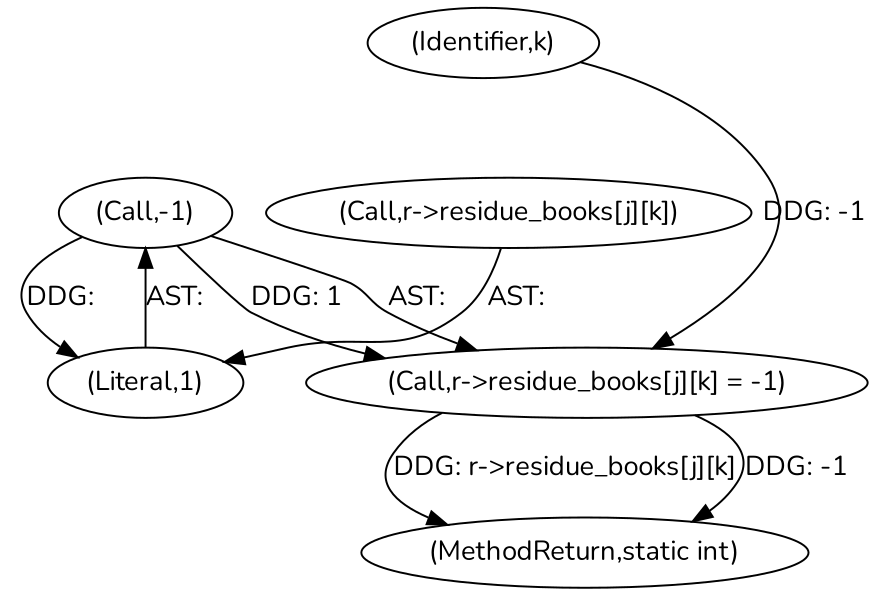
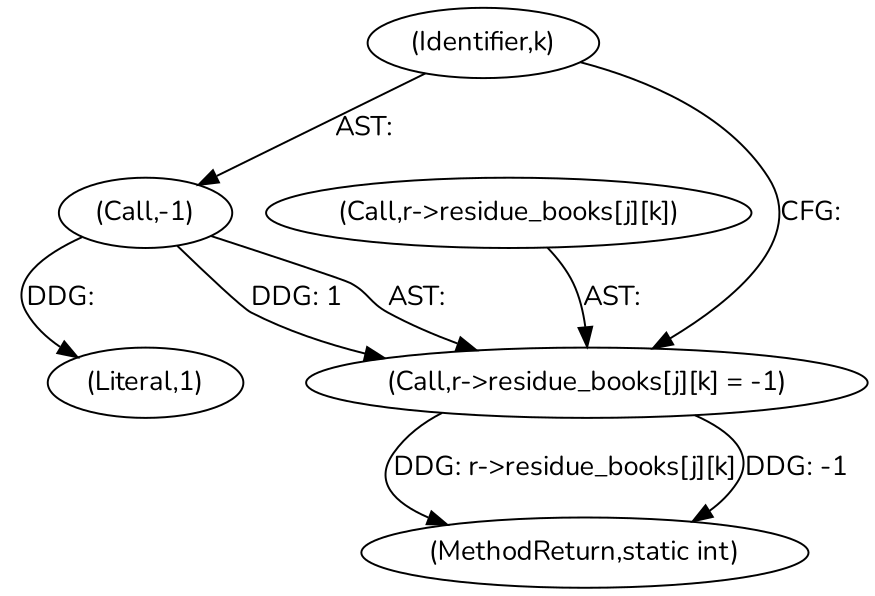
edge "(Identifier,k)" -> "(Call,r->residue_books[j][k] = -1)": label "DDG: -1" -> "CFG: "
edge "(Literal,1)" -> "(Call,-1)": now "(Identifier,k)" -> "(Call,-1)"
edge "(Call,r->residue_books[j][k])" -> "(Literal,1)": now "(Call,r->residue_books[j][k])" -> "(Call,r->residue_books[j][k] = -1)"
